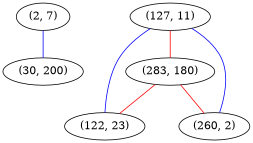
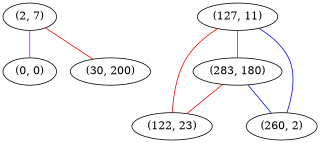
edge "(2, 7)" -- "(30, 200)": color blue -> red
edge "(127, 11)" -- "(122, 23)": color blue -> red
node "(0, 0)": added
edge "(283, 180)" -- "(260, 2)": color red -> blue
